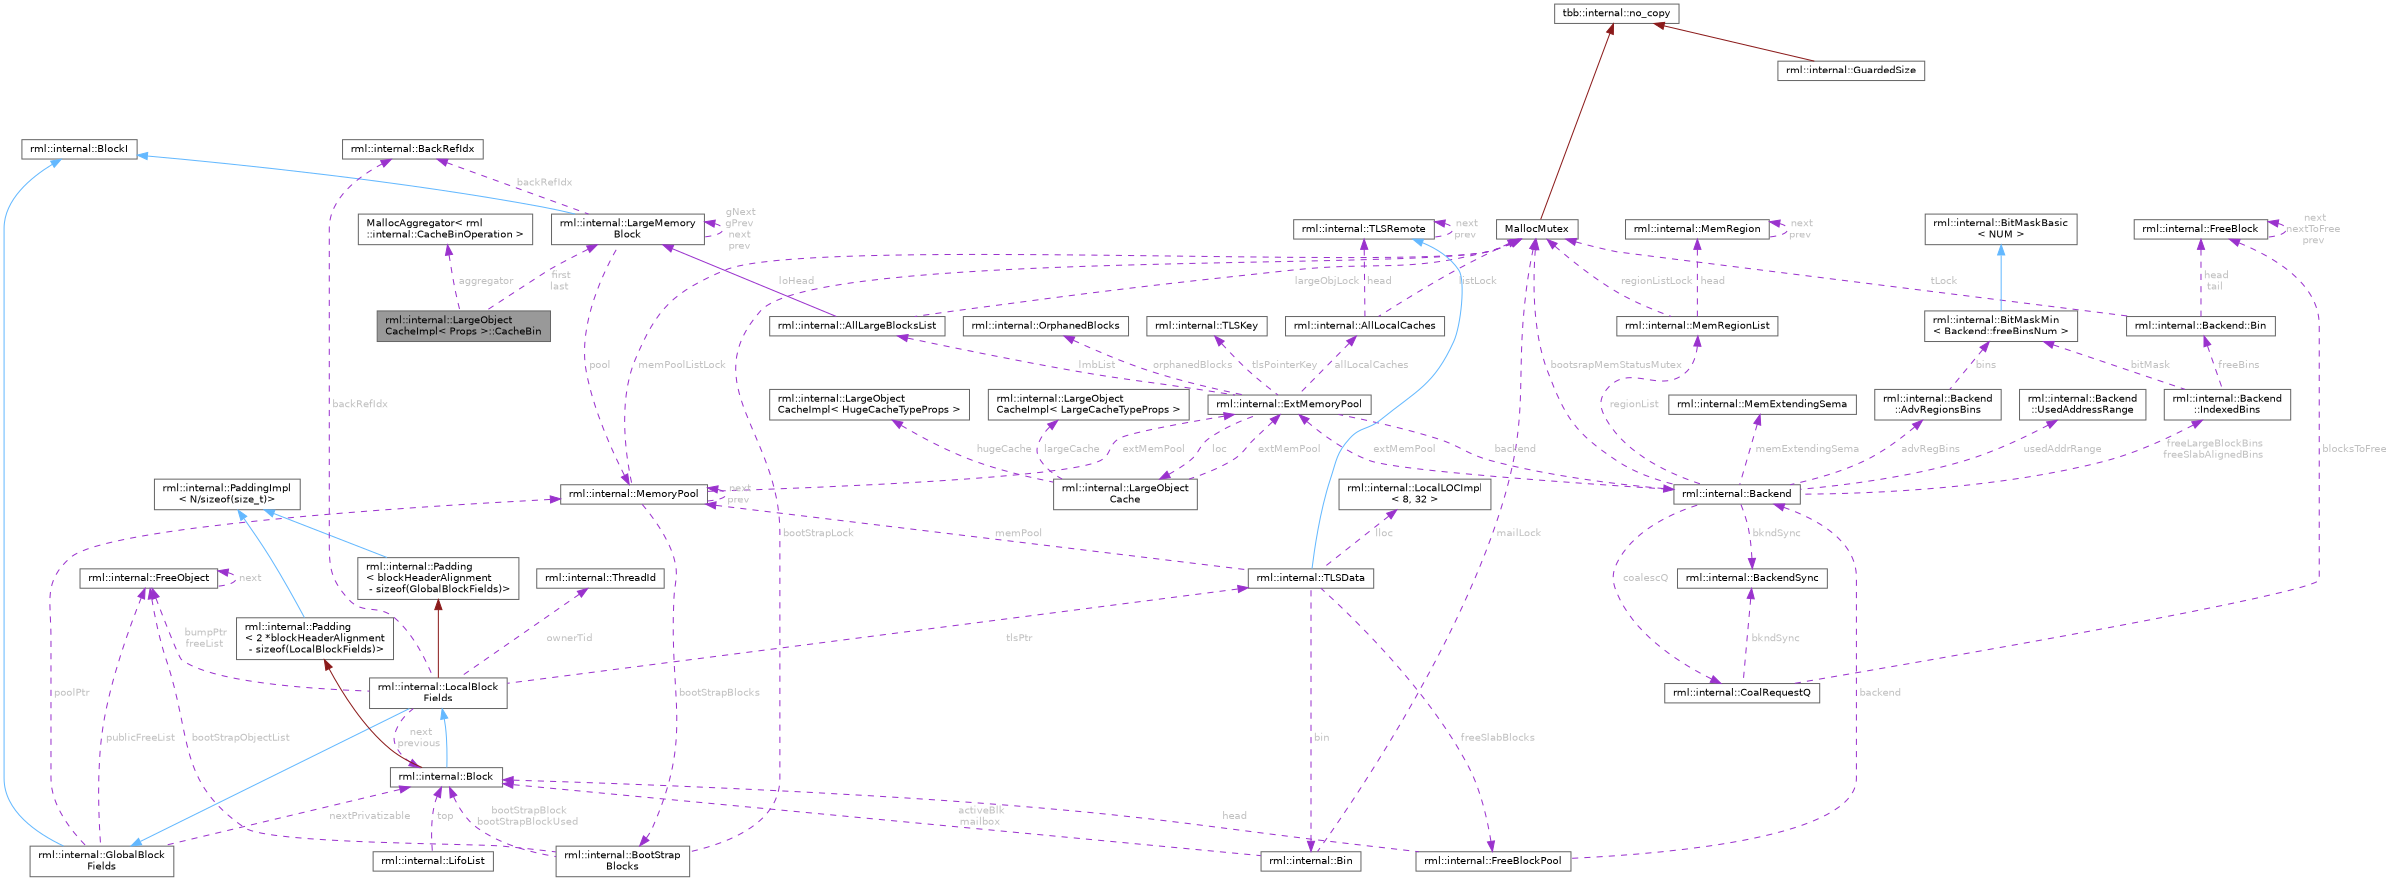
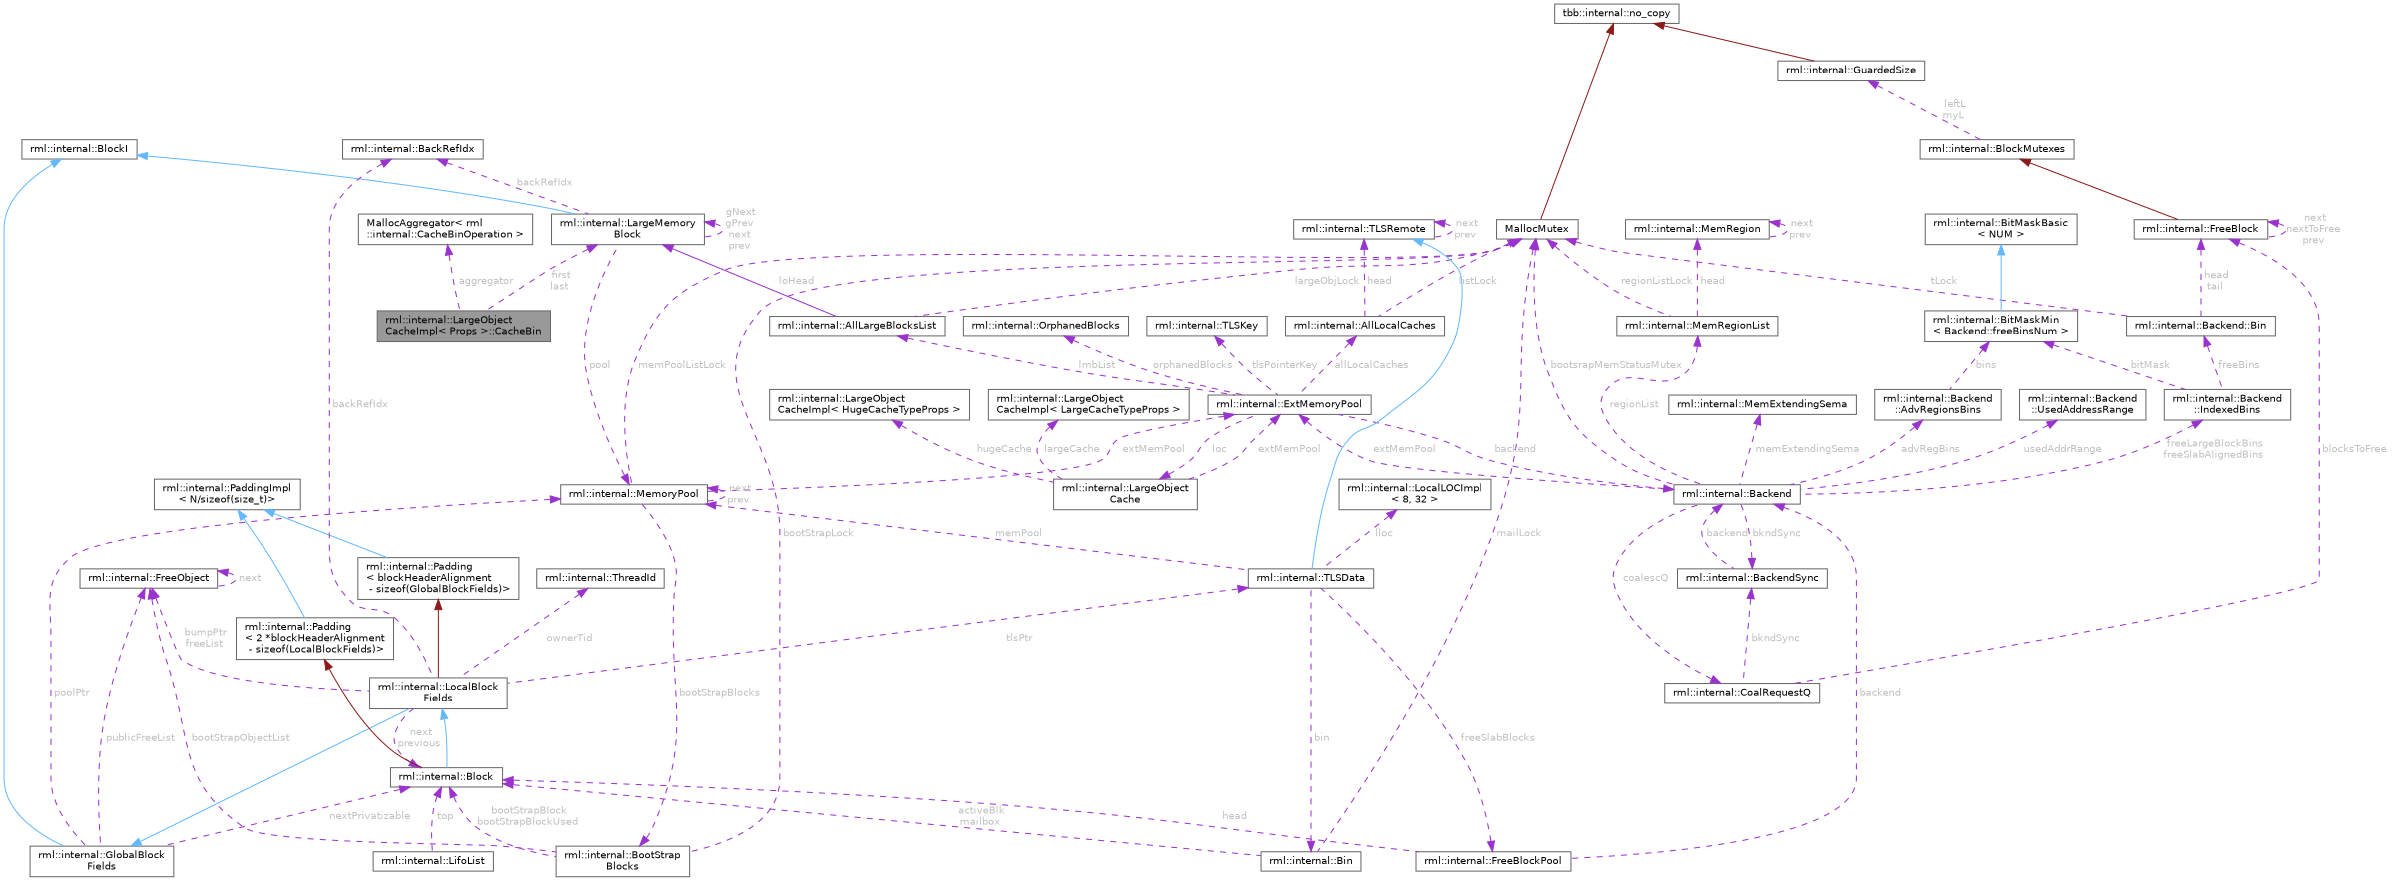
node "rml::internal::BlockMutexes": added
edge "rml::internal::BackendSync" -> "rml::internal::Backend": added, label "backend"
